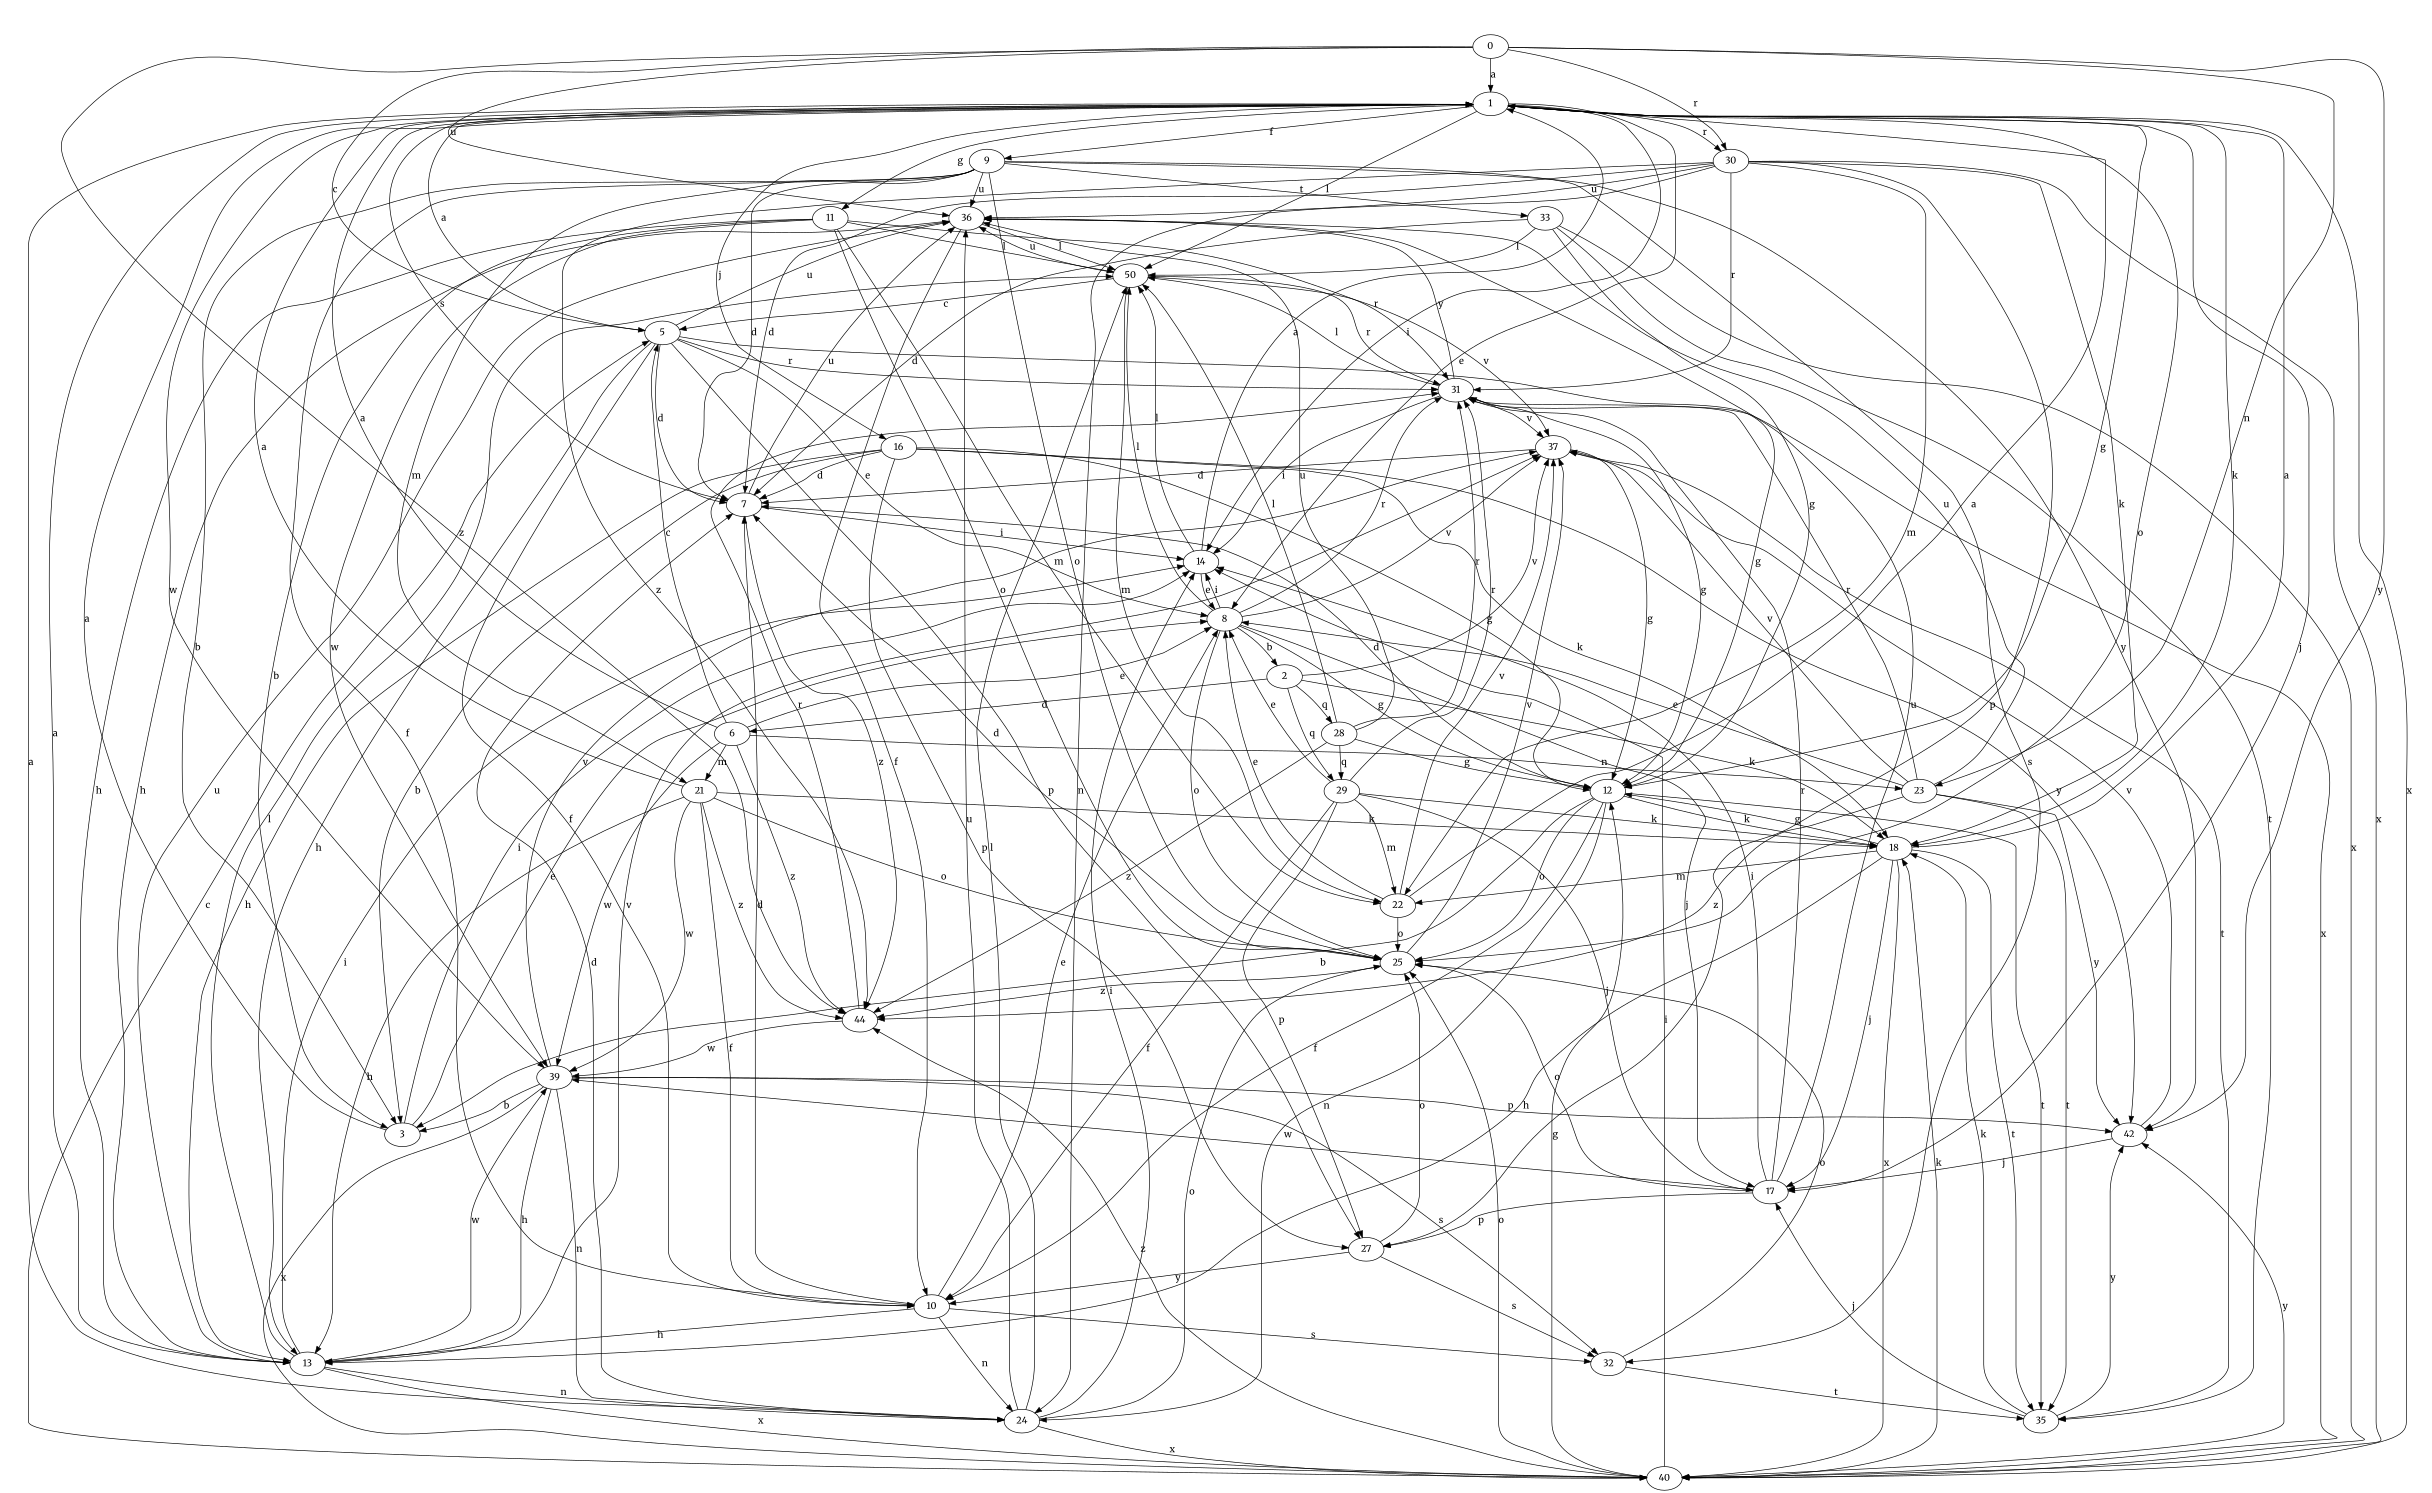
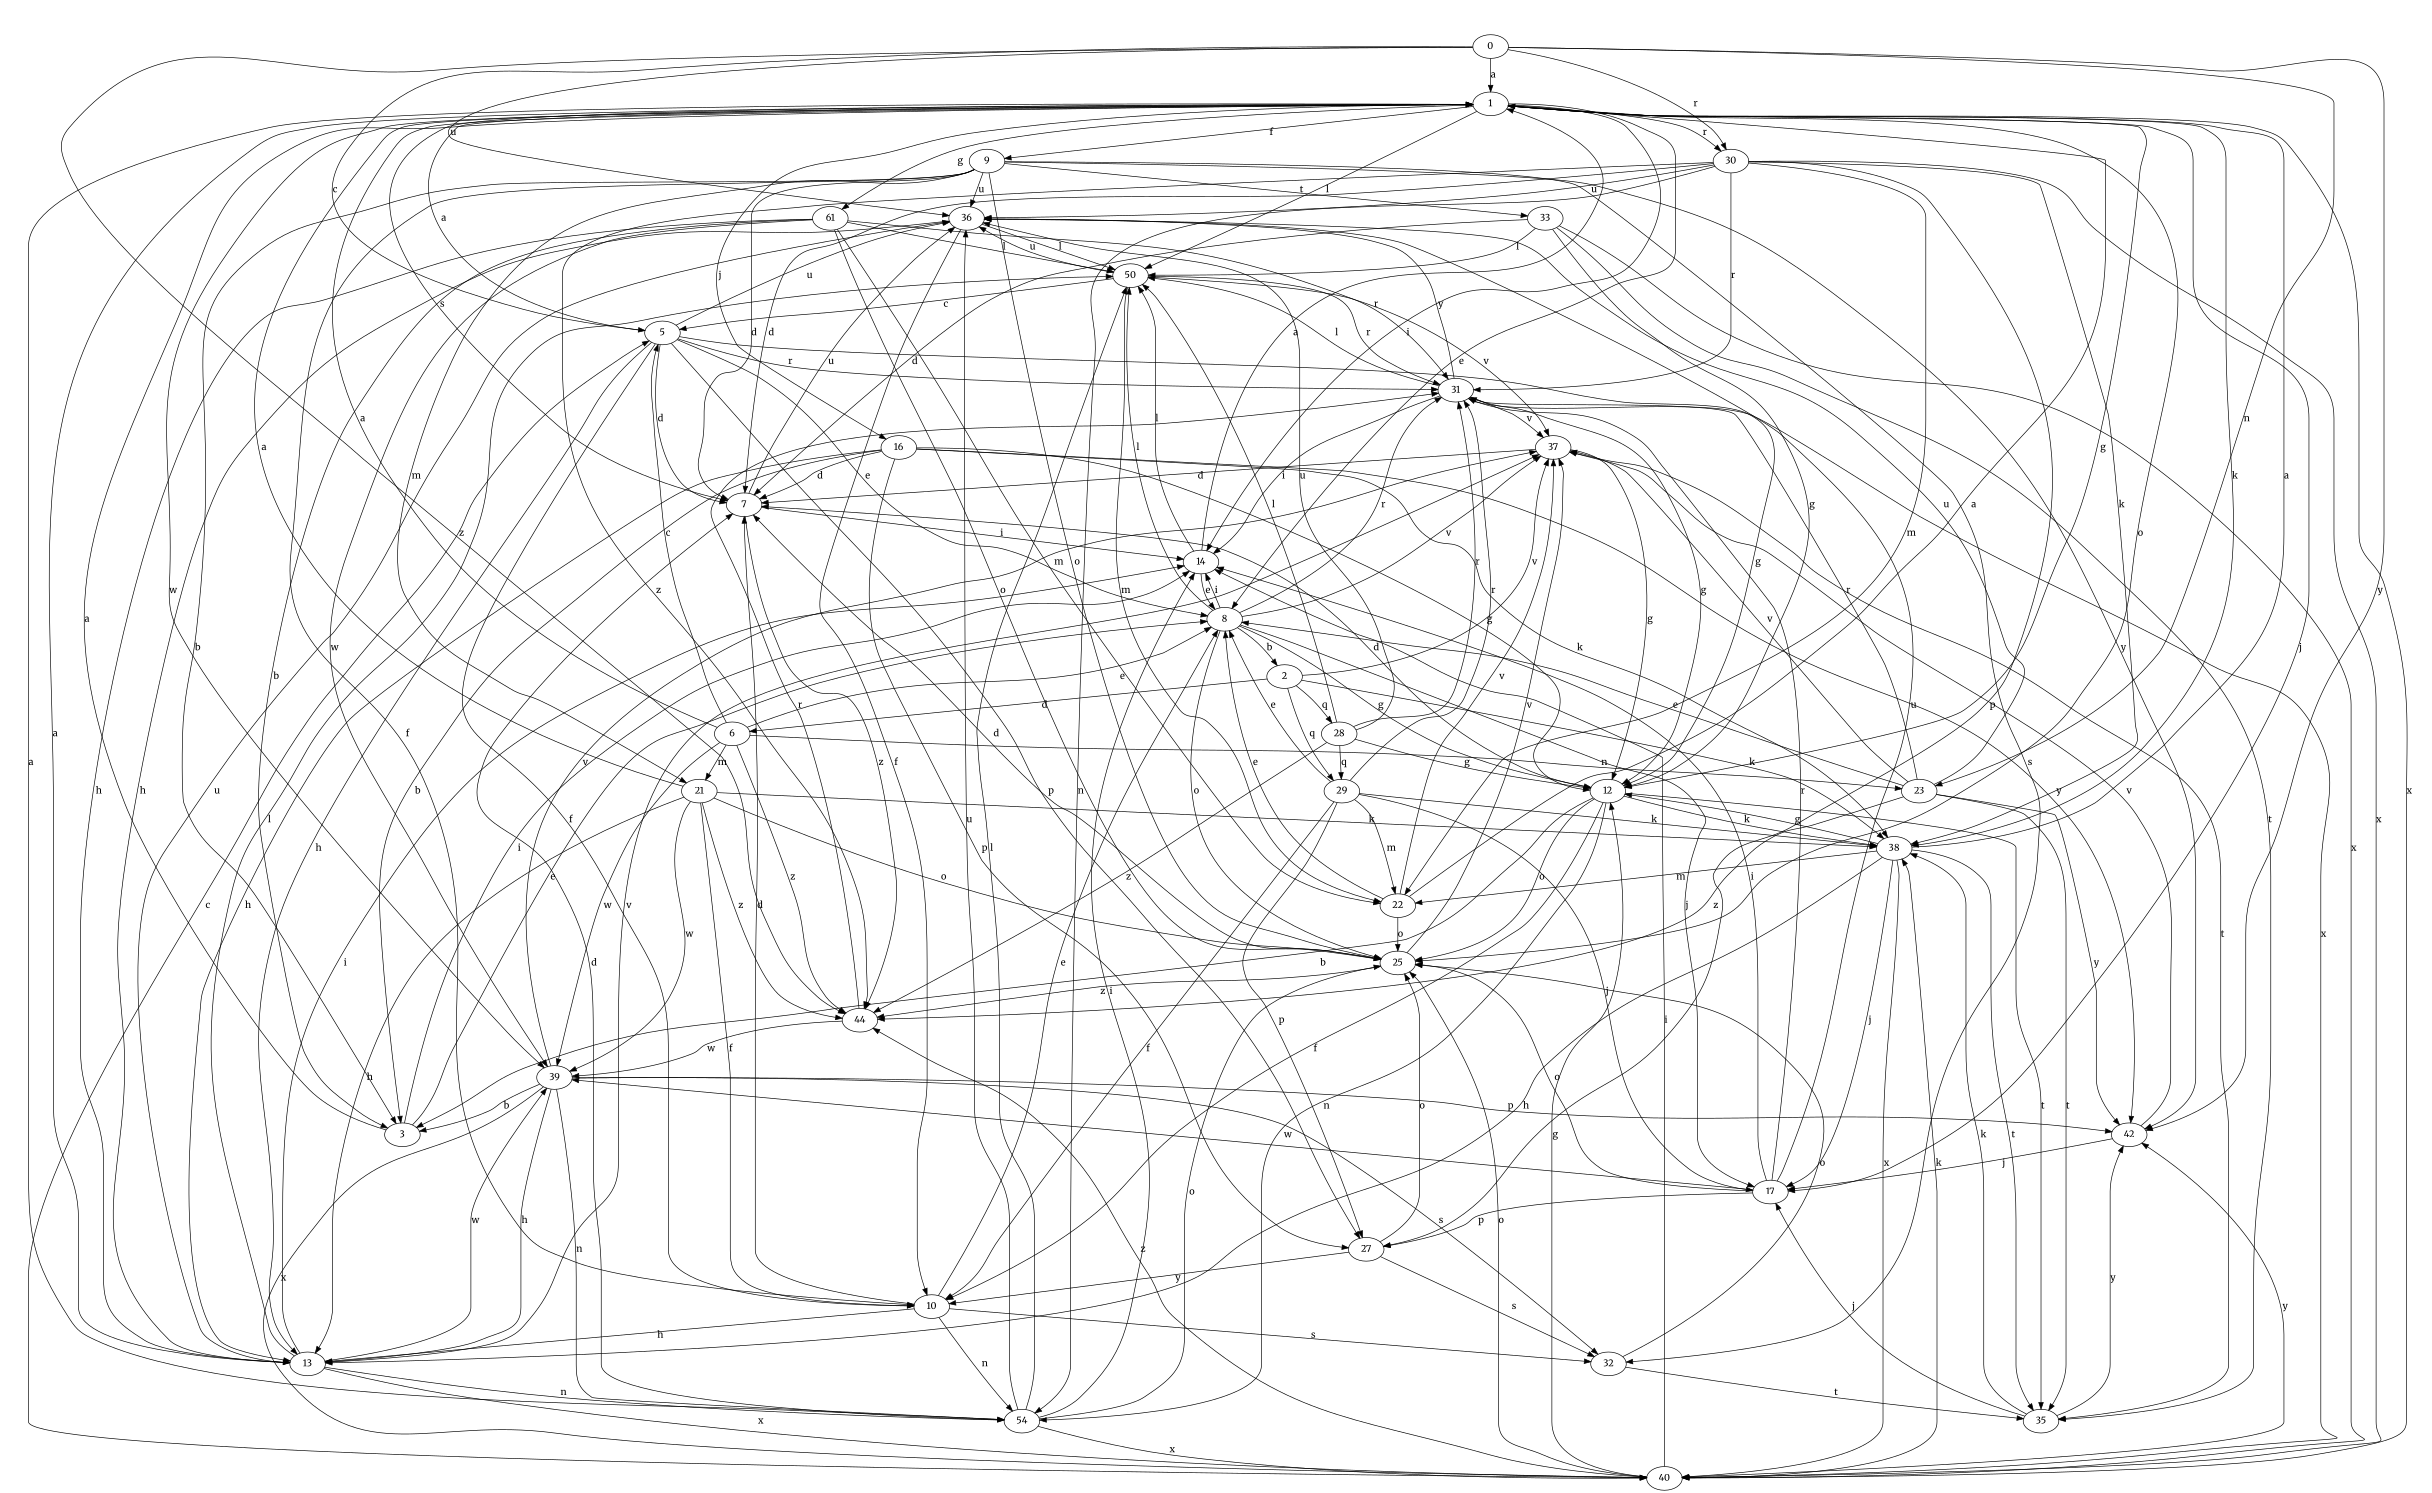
node "11": label "11" -> "61"
node "18": label "18" -> "38"
node "24": label "24" -> "54"
